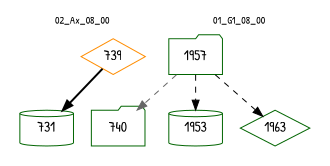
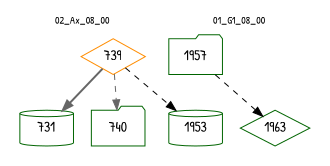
edge "1957" -> "740": now "739" -> "740"
edge "739" -> "731": color black -> gray40
edge "1957" -> "1953": now "739" -> "1953"
